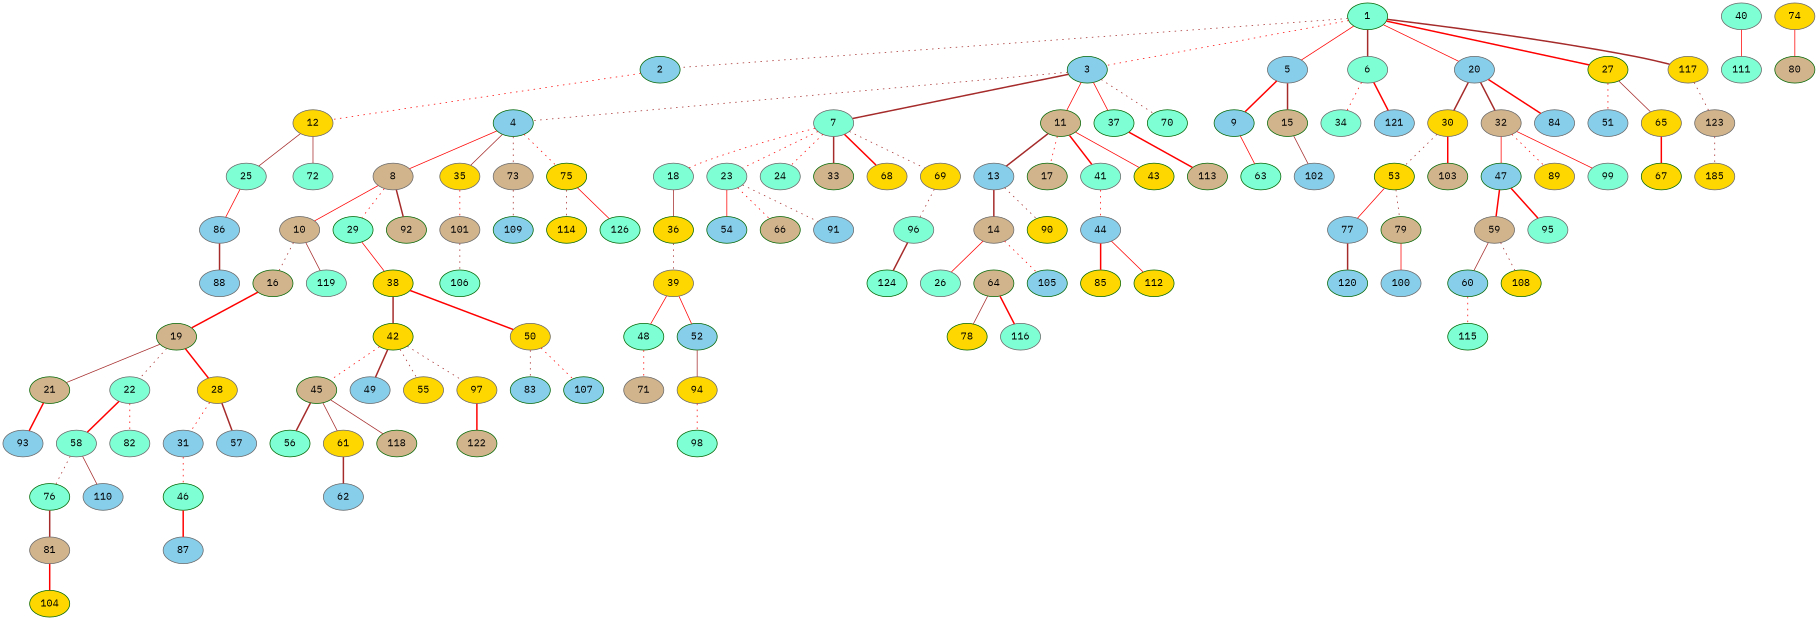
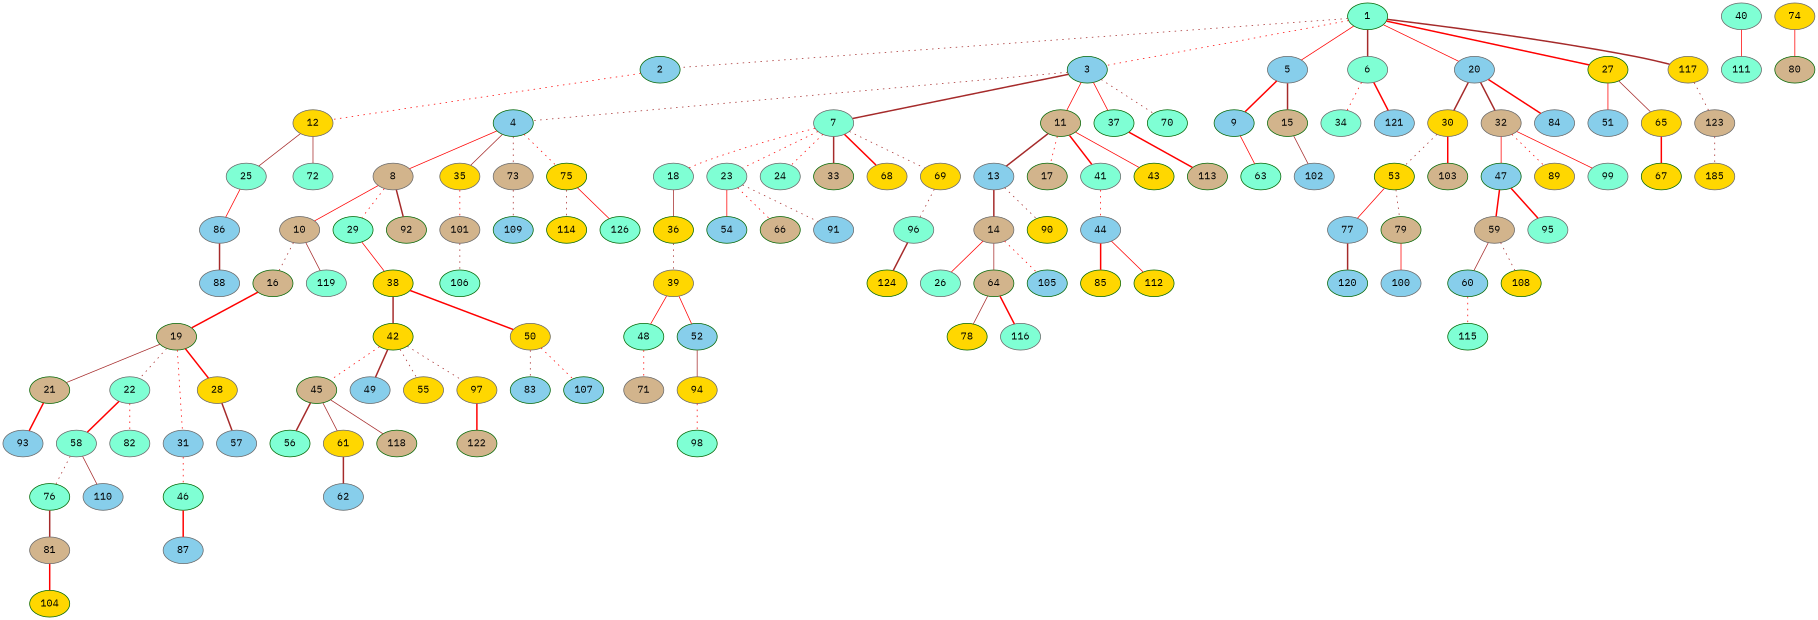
edge "27" -- "51": style dotted -> solid
edge "14" -- "64": added
node "124": fillcolor aquamarine -> gold
edge "28" -- "31": now "19" -- "31"
